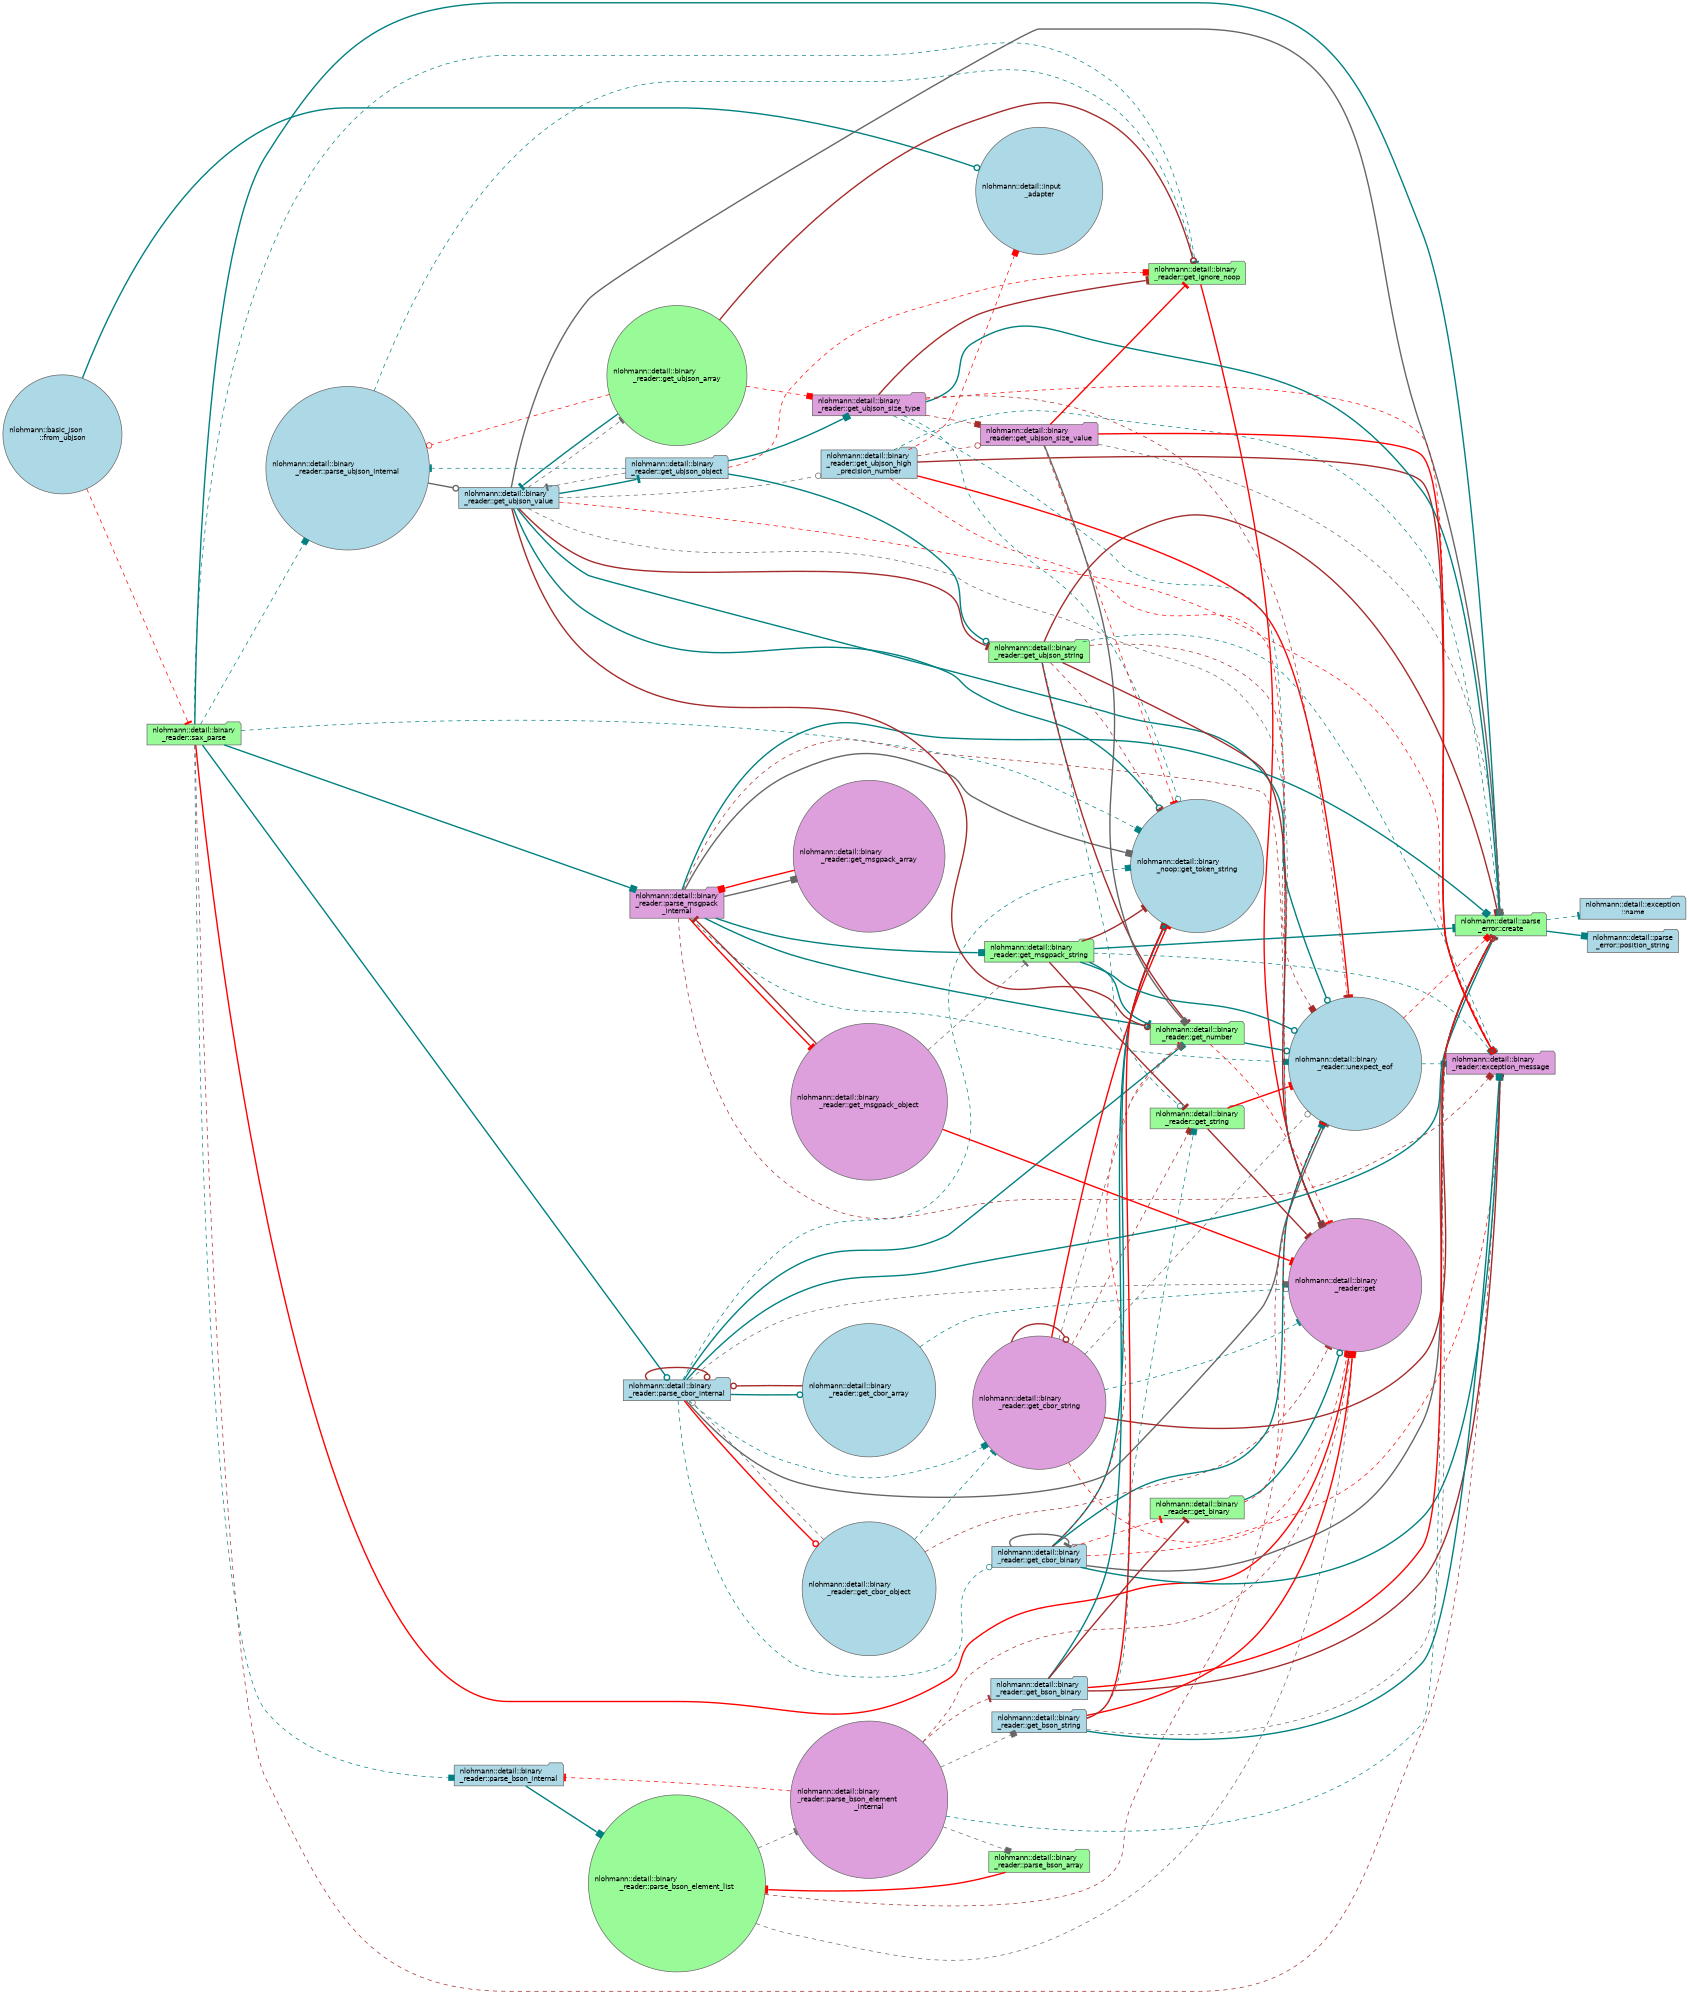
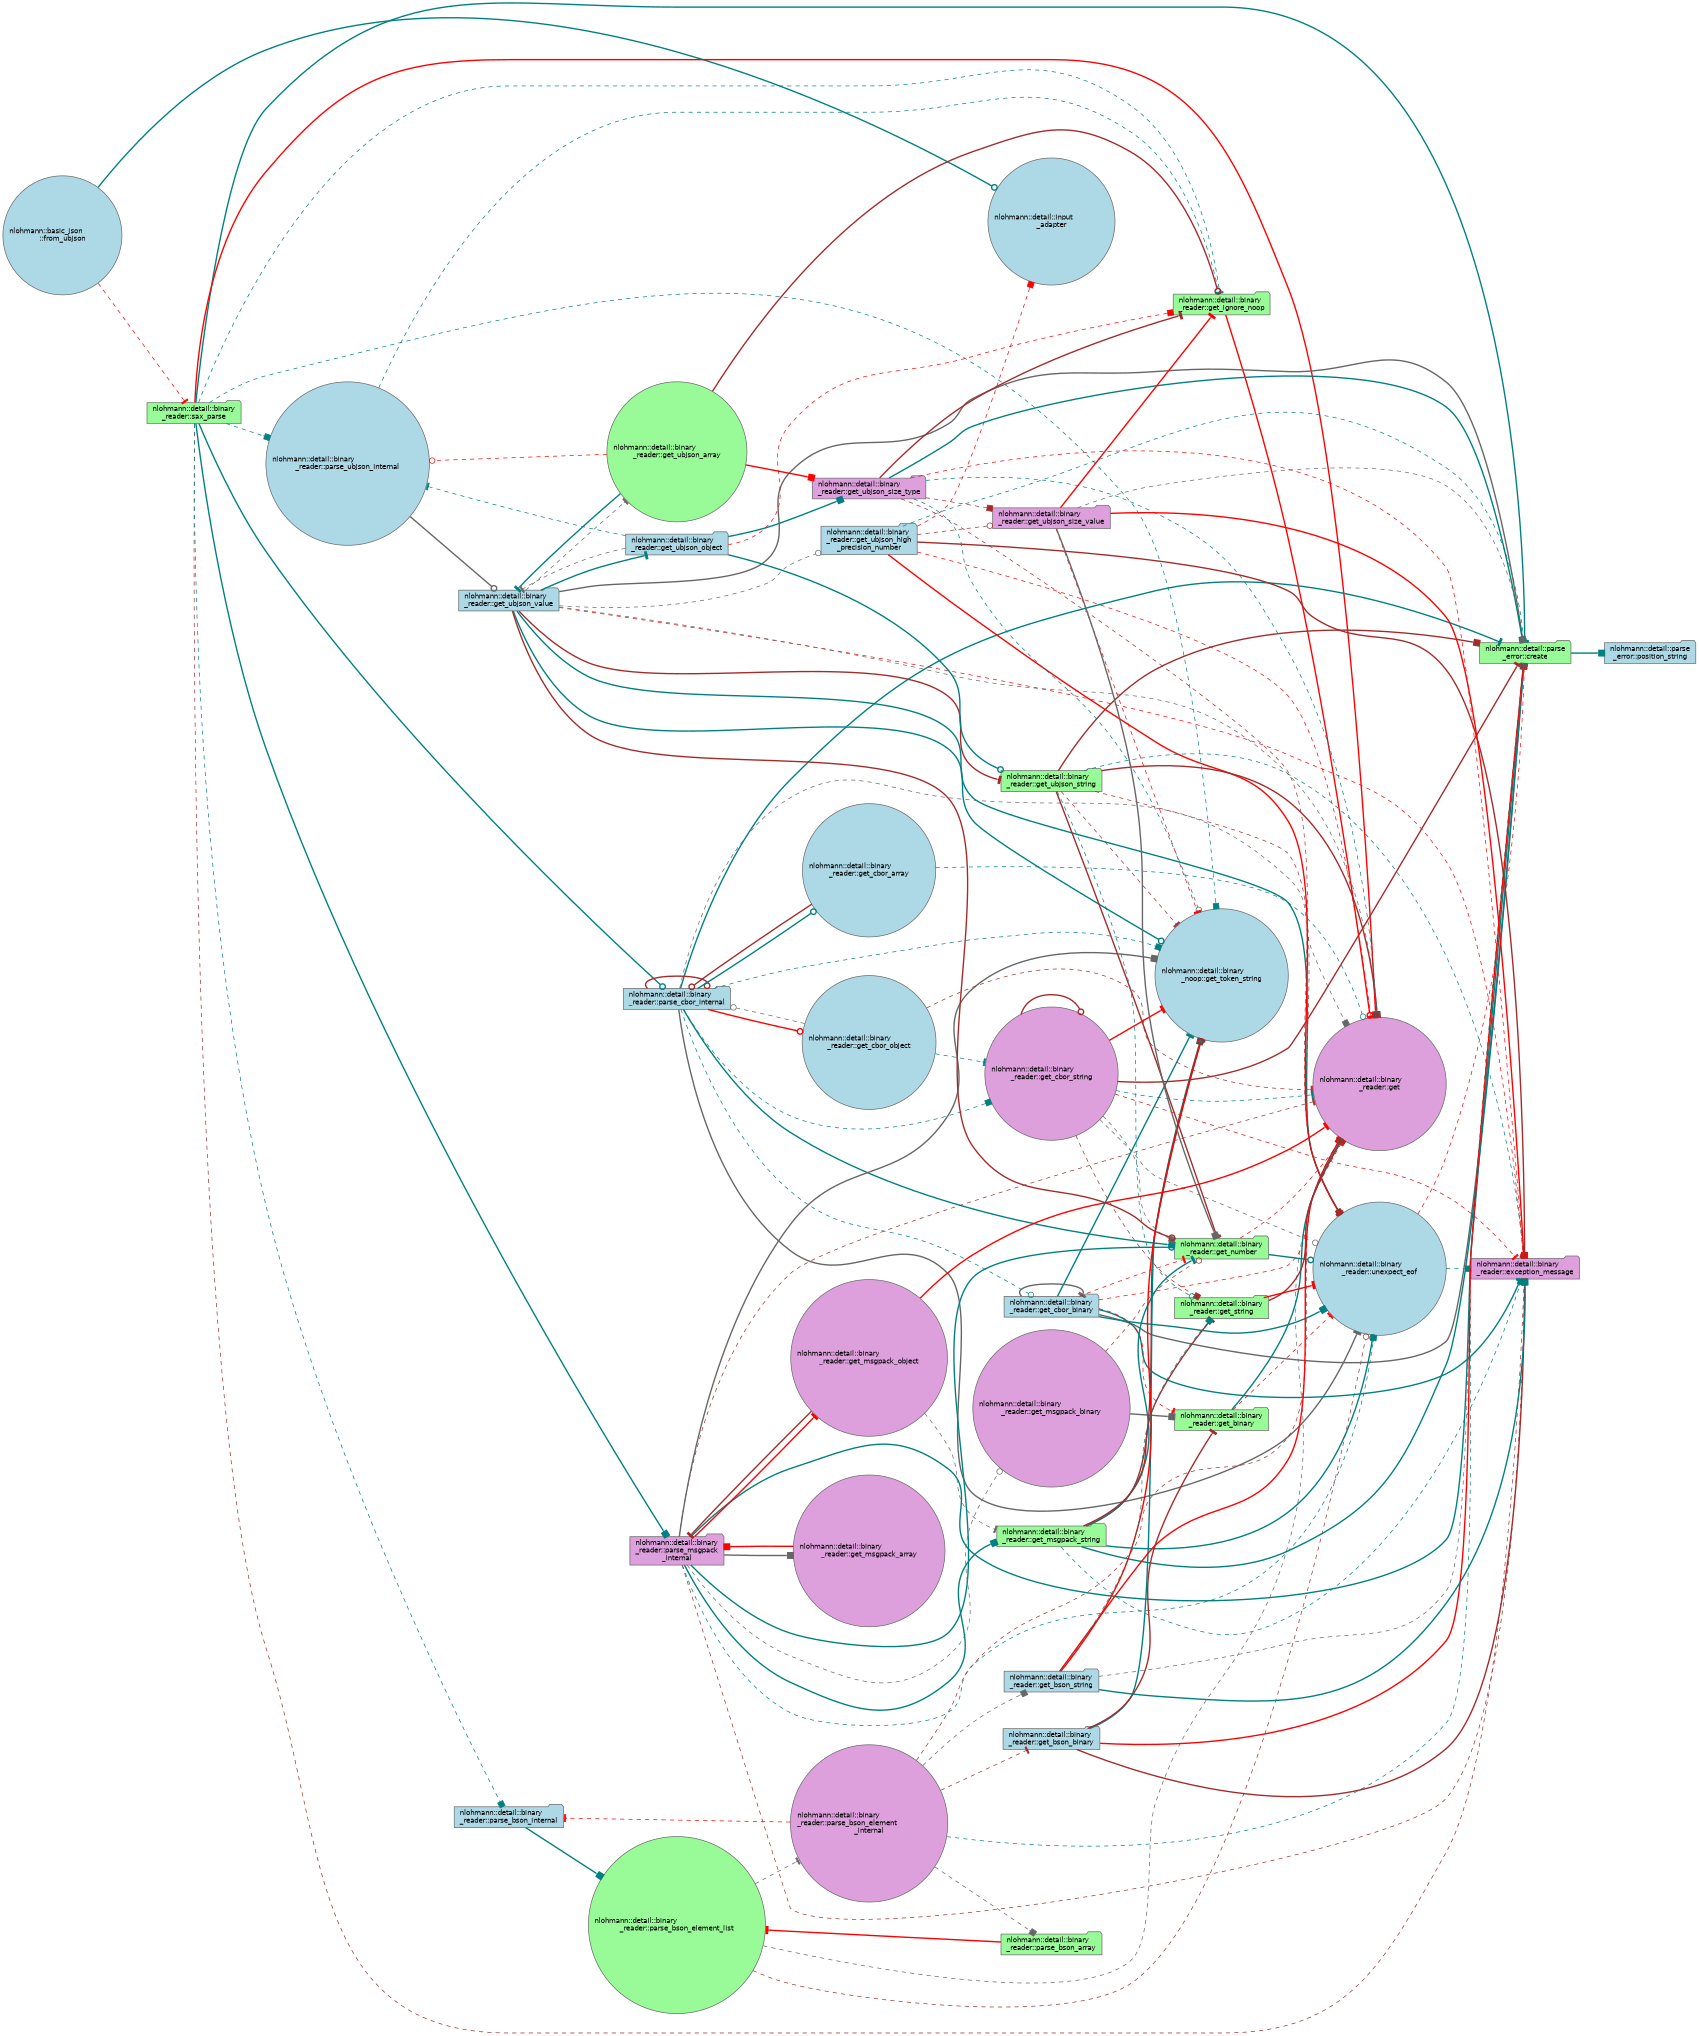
edge "nlohmann::detail::binary _reader::get_ubjson_array" -> "nlohmann::detail::binary _reader::get_ubjson_size_type": style dashed -> bold
node "nlohmann::detail::exception ::name": removed
node "nlohmann::detail::binary _reader::get_msgpack_binary": added
